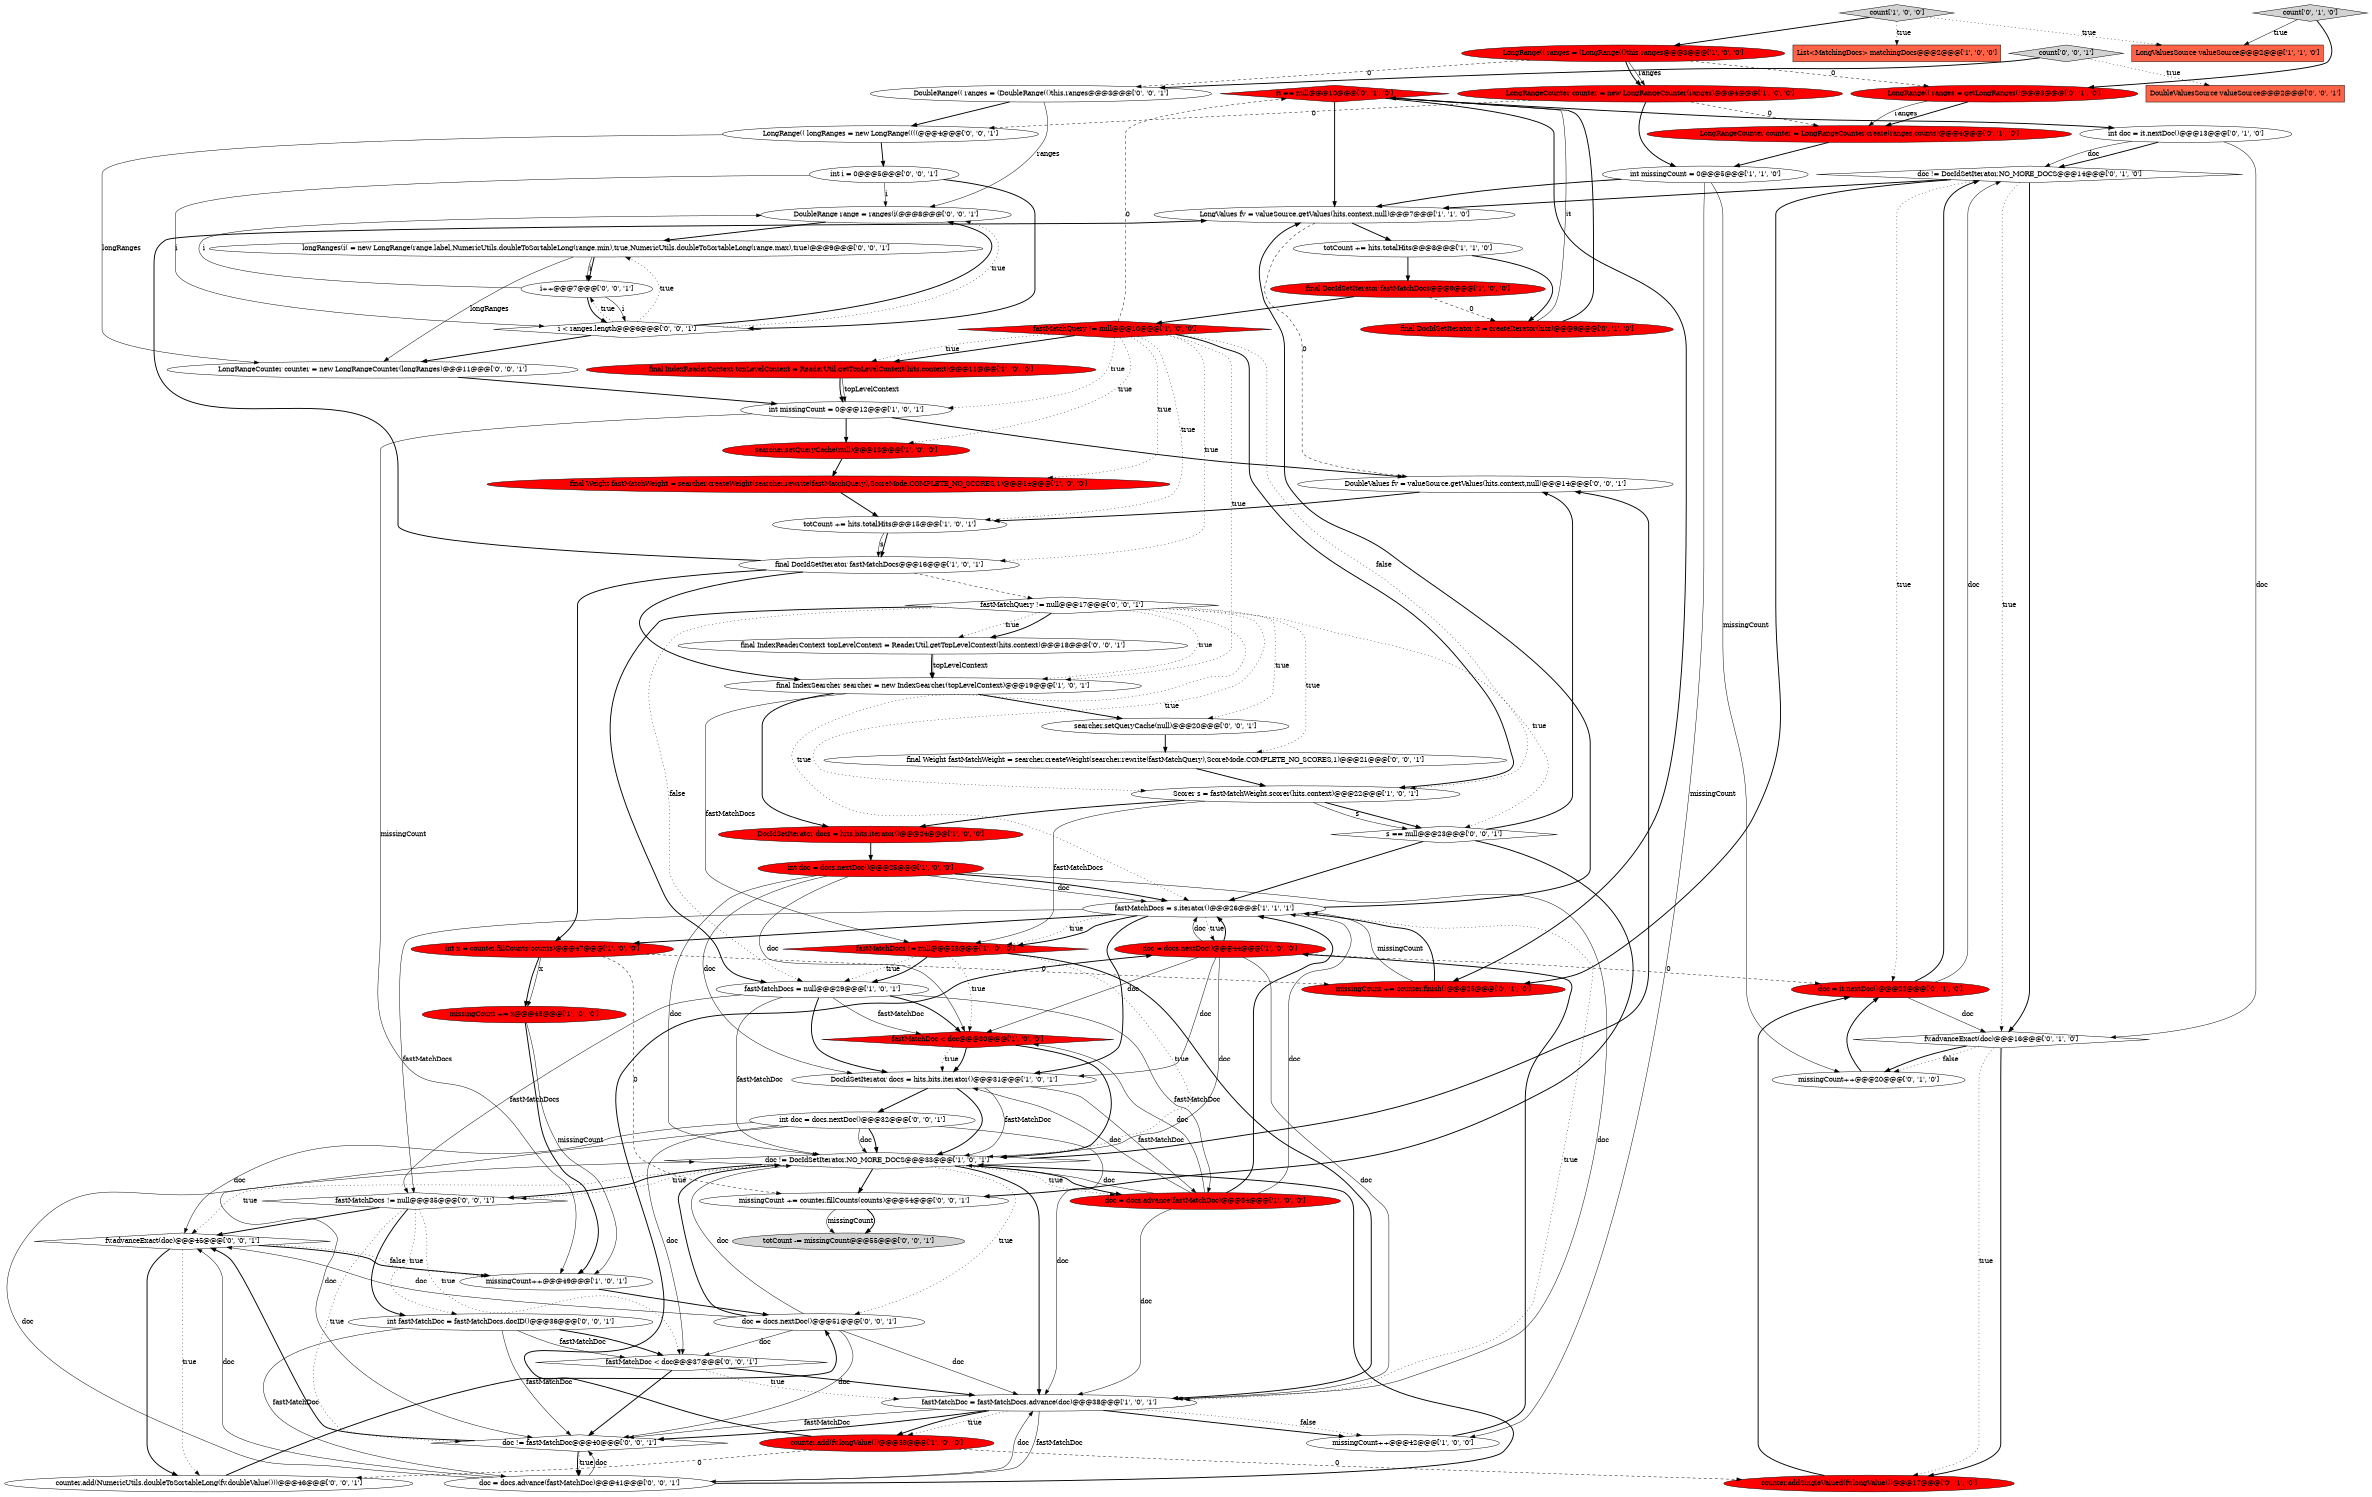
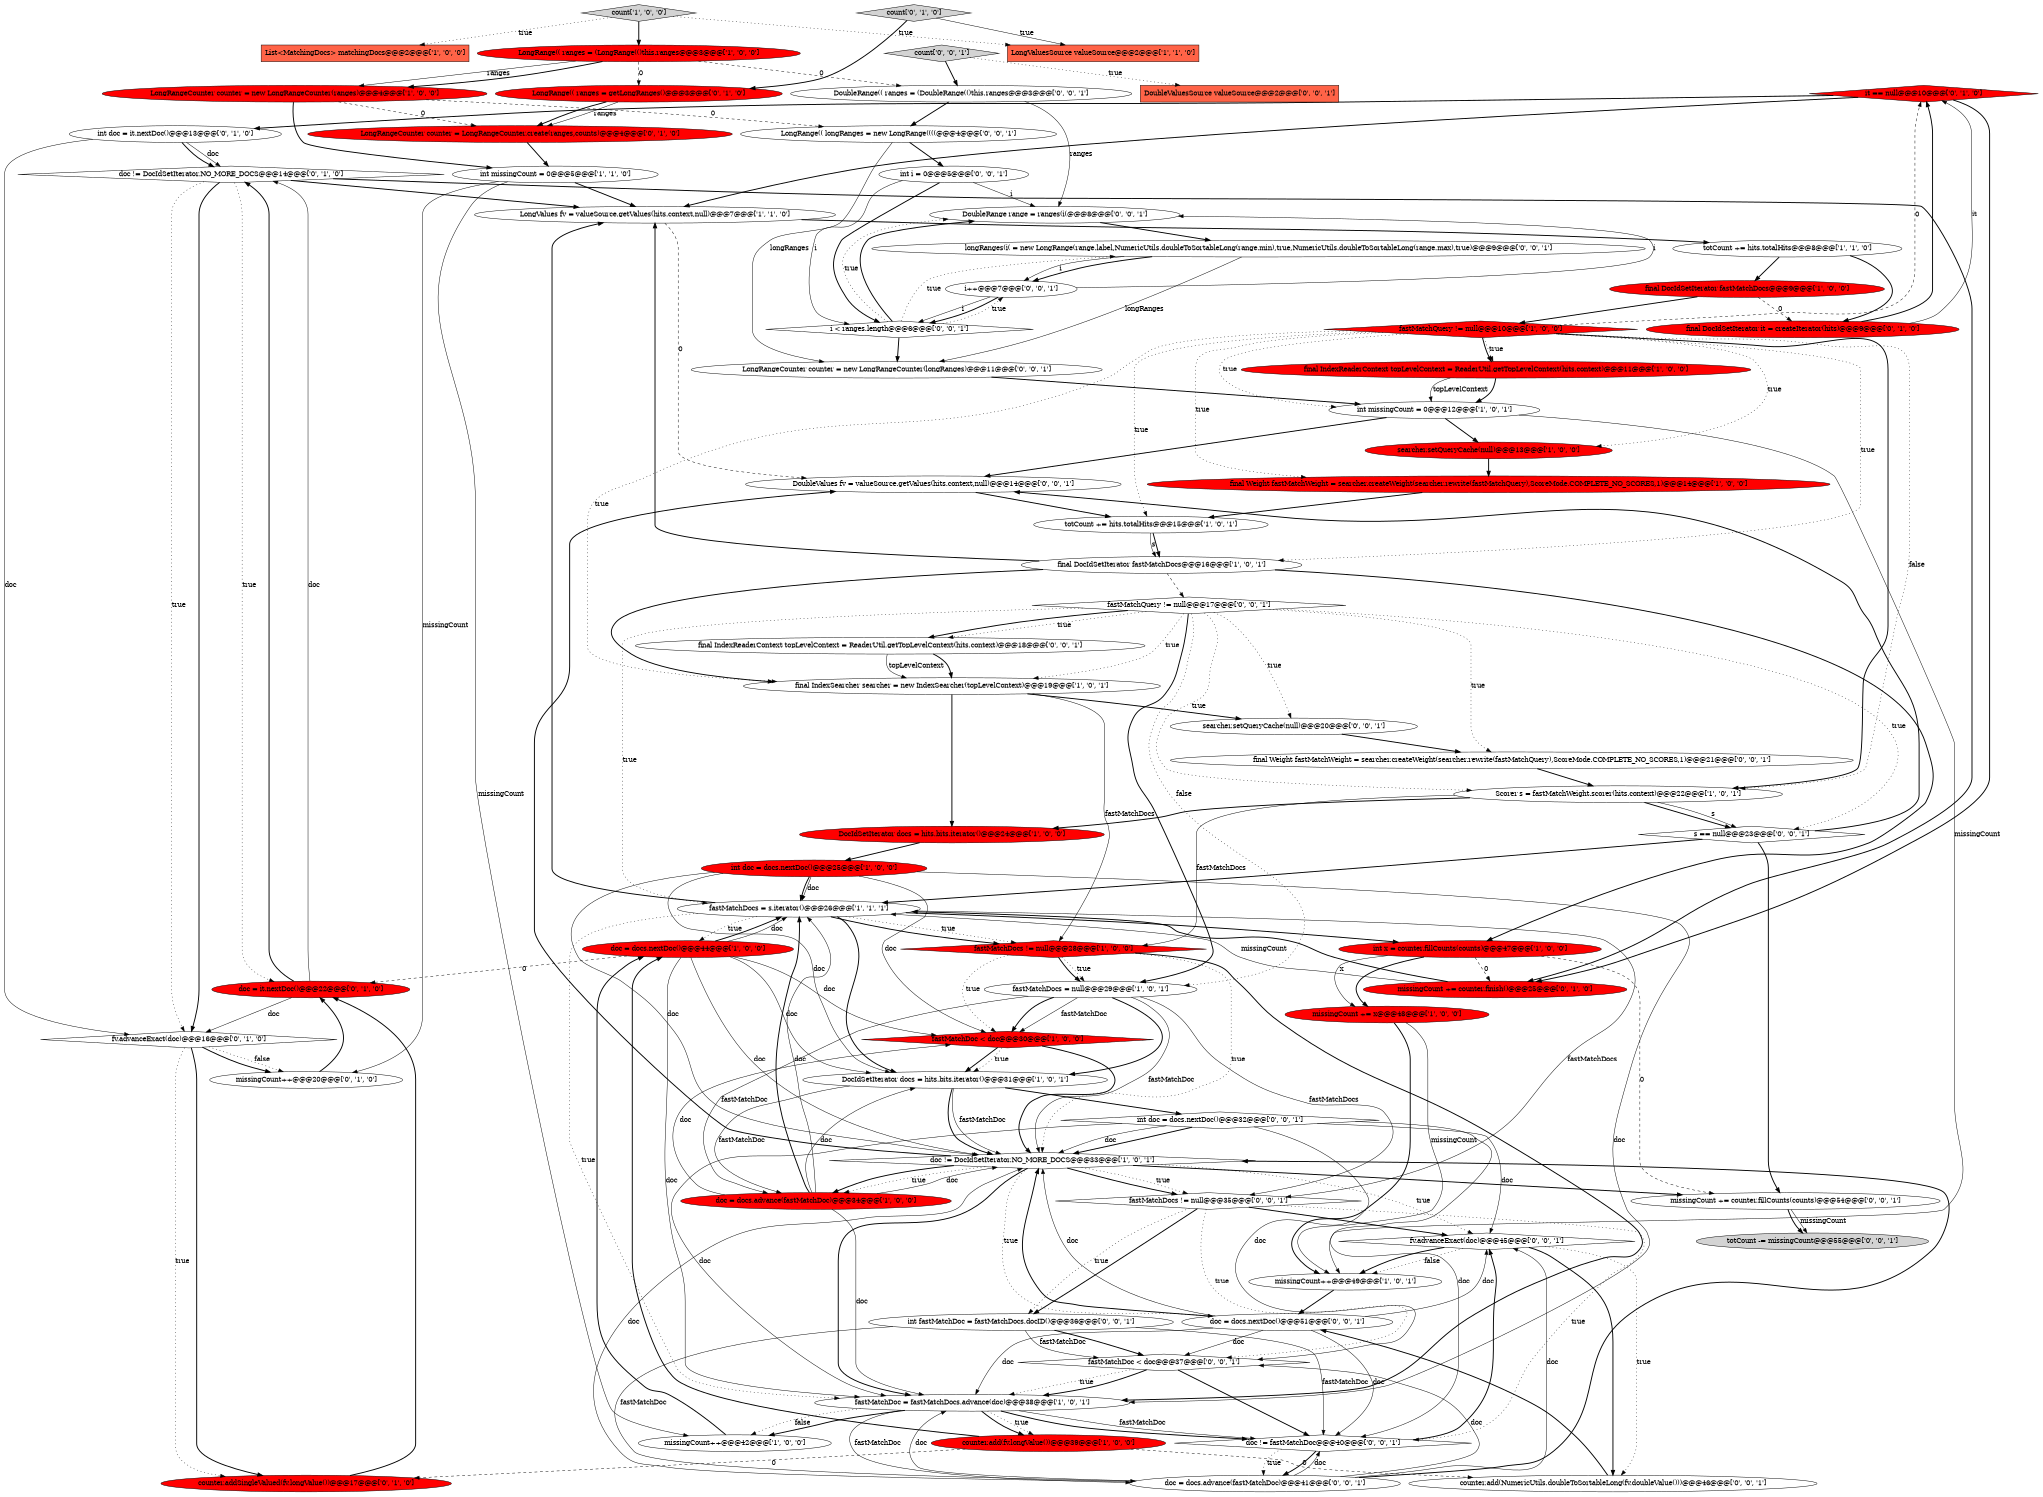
node "int doc = docs.nextDoc()@@@32@@@['0', '0', '1']": shape ellipse -> diamond
edge "doc = docs.advance(fastMatchDoc)@@@41@@@['0', '0', '1']" -> "fastMatchDoc < doc@@@37@@@['0', '0', '1']": added, label "doc"
